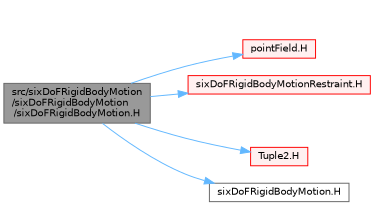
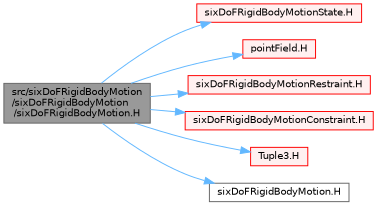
node "sixDoFRigidBodyMotionState.H": added
node "sixDoFRigidBodyMotionConstraint.H": added
node "Tuple2.H": label "Tuple2.H" -> "Tuple3.H"
